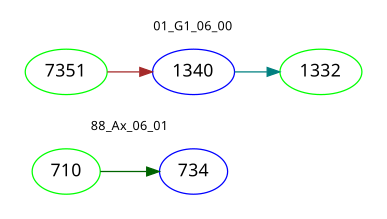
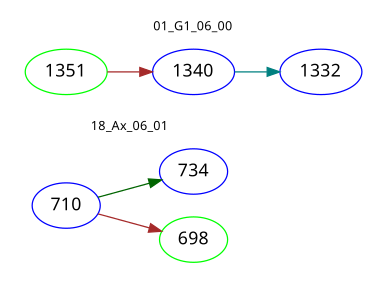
node "7351": label "7351" -> "1351"
node "1332": color green -> blue
cluster "88_Ax_06_01": label "88_Ax_06_01" -> "18_Ax_06_01"
node "710": color green -> blue
node "698": added
